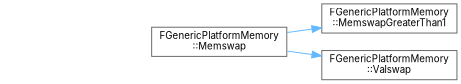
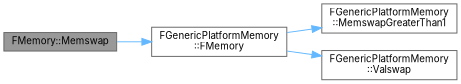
node "FMemory::Memswap": added
node "FGenericPlatformMemory ::Memswap": label "FGenericPlatformMemory ::Memswap" -> "FGenericPlatformMemory ::FMemory"
